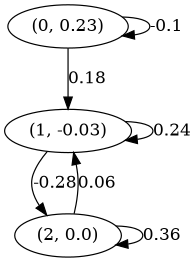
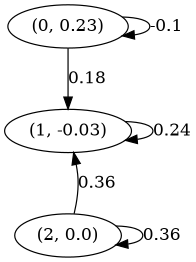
edge "(1, -0.03)" -> "(2, 0.0)": removed, label "-0.28"
edge "(2, 0.0)" -> "(1, -0.03)": label "0.06" -> "0.36"
